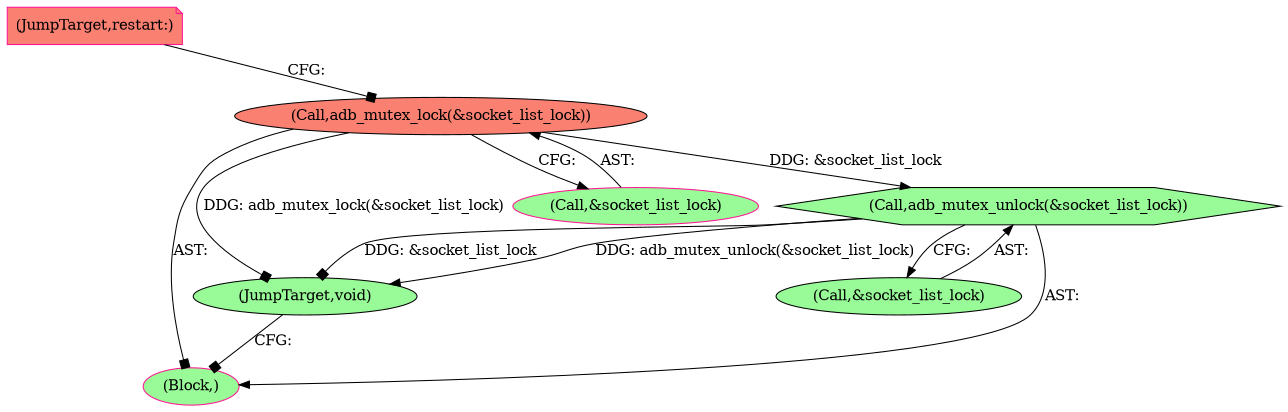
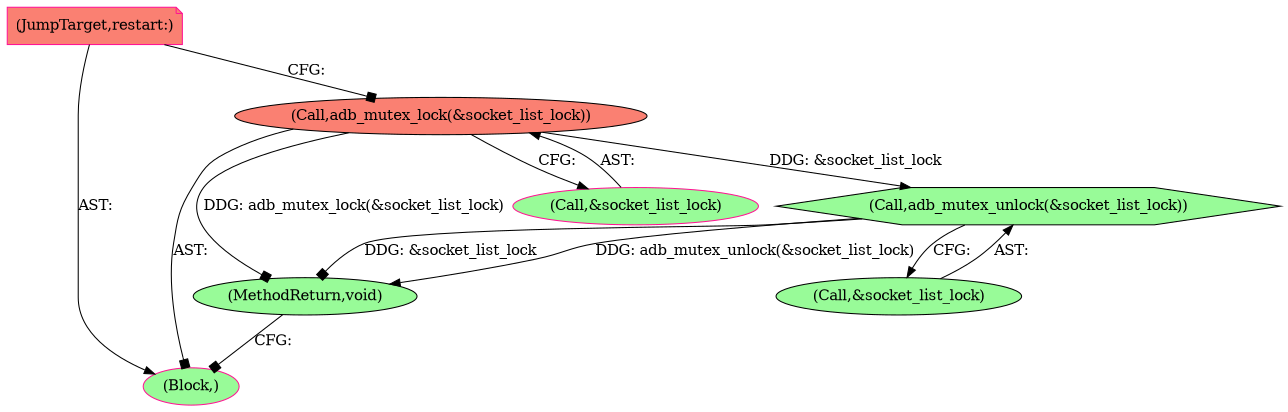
node "(JumpTarget,void)": label "(JumpTarget,void)" -> "(MethodReturn,void)"
edge "(Call,adb_mutex_unlock(&socket_list_lock))" -> "(Block,)": now "(JumpTarget,restart:)" -> "(Block,)"
